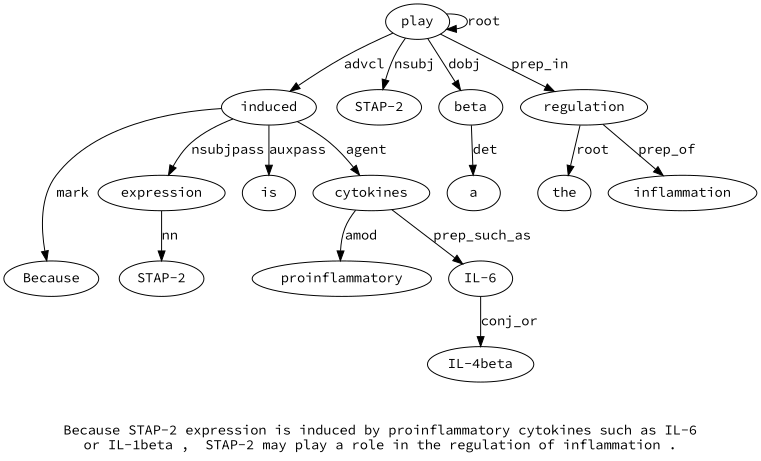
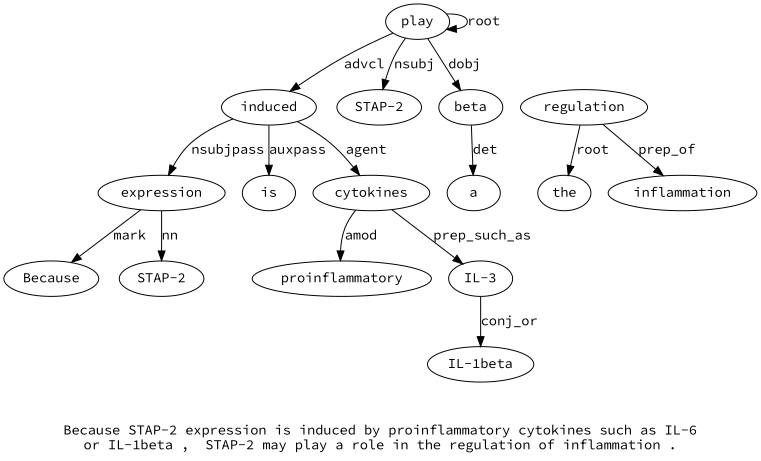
edge "play" -> "regulation": removed, label "prep_in"
edge "induced" -> "Because": now "expression" -> "Because"
node "IL-6": label "IL-6" -> "IL-3"
node "IL-4beta": label "IL-4beta" -> "IL-1beta"
